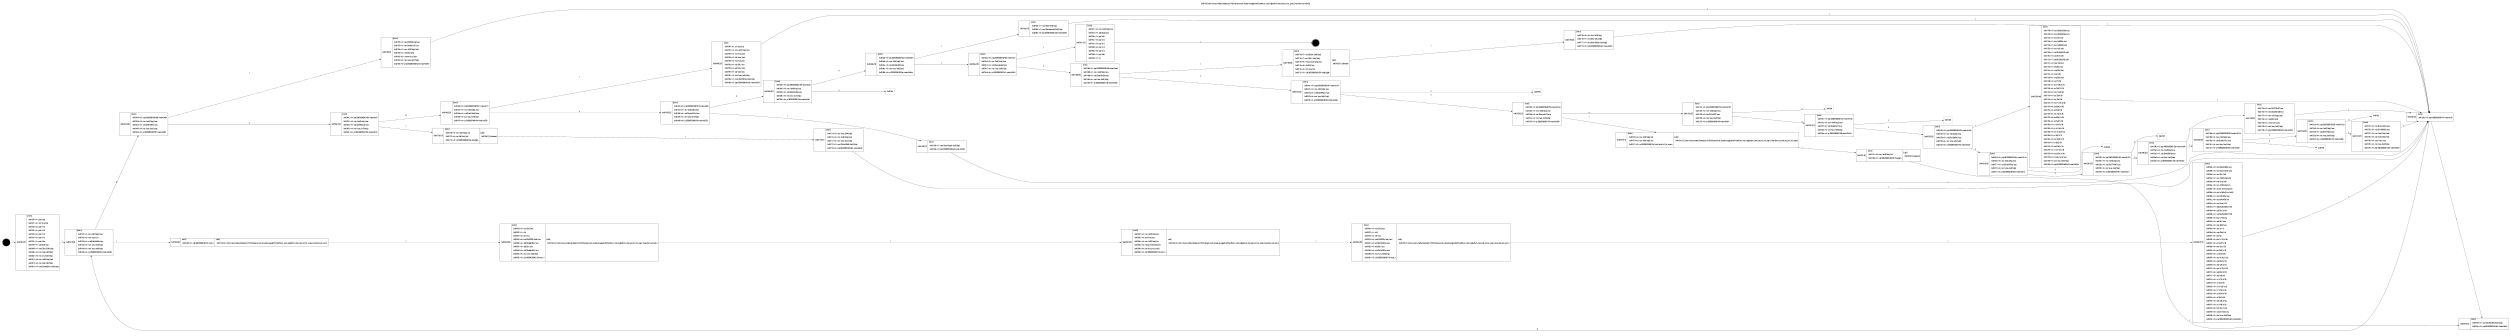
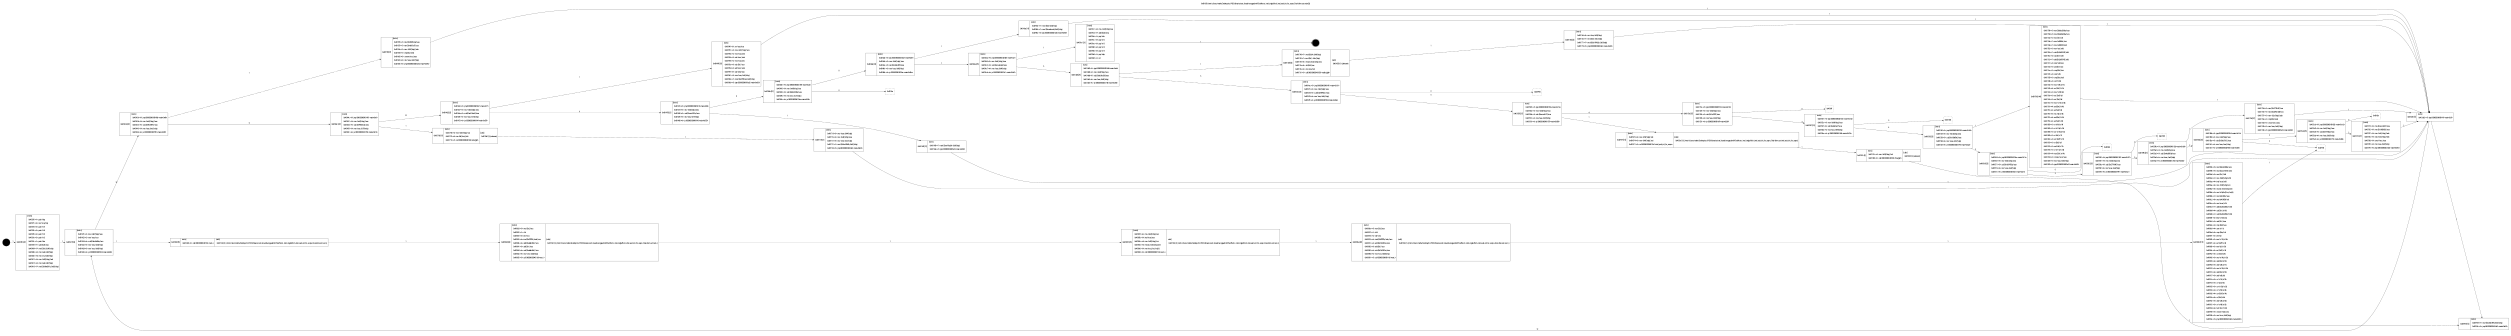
edge "0x401896 [173]" -> "0x401a82 [5]": now "0x401896 [173]" -> "0x4019d6"
